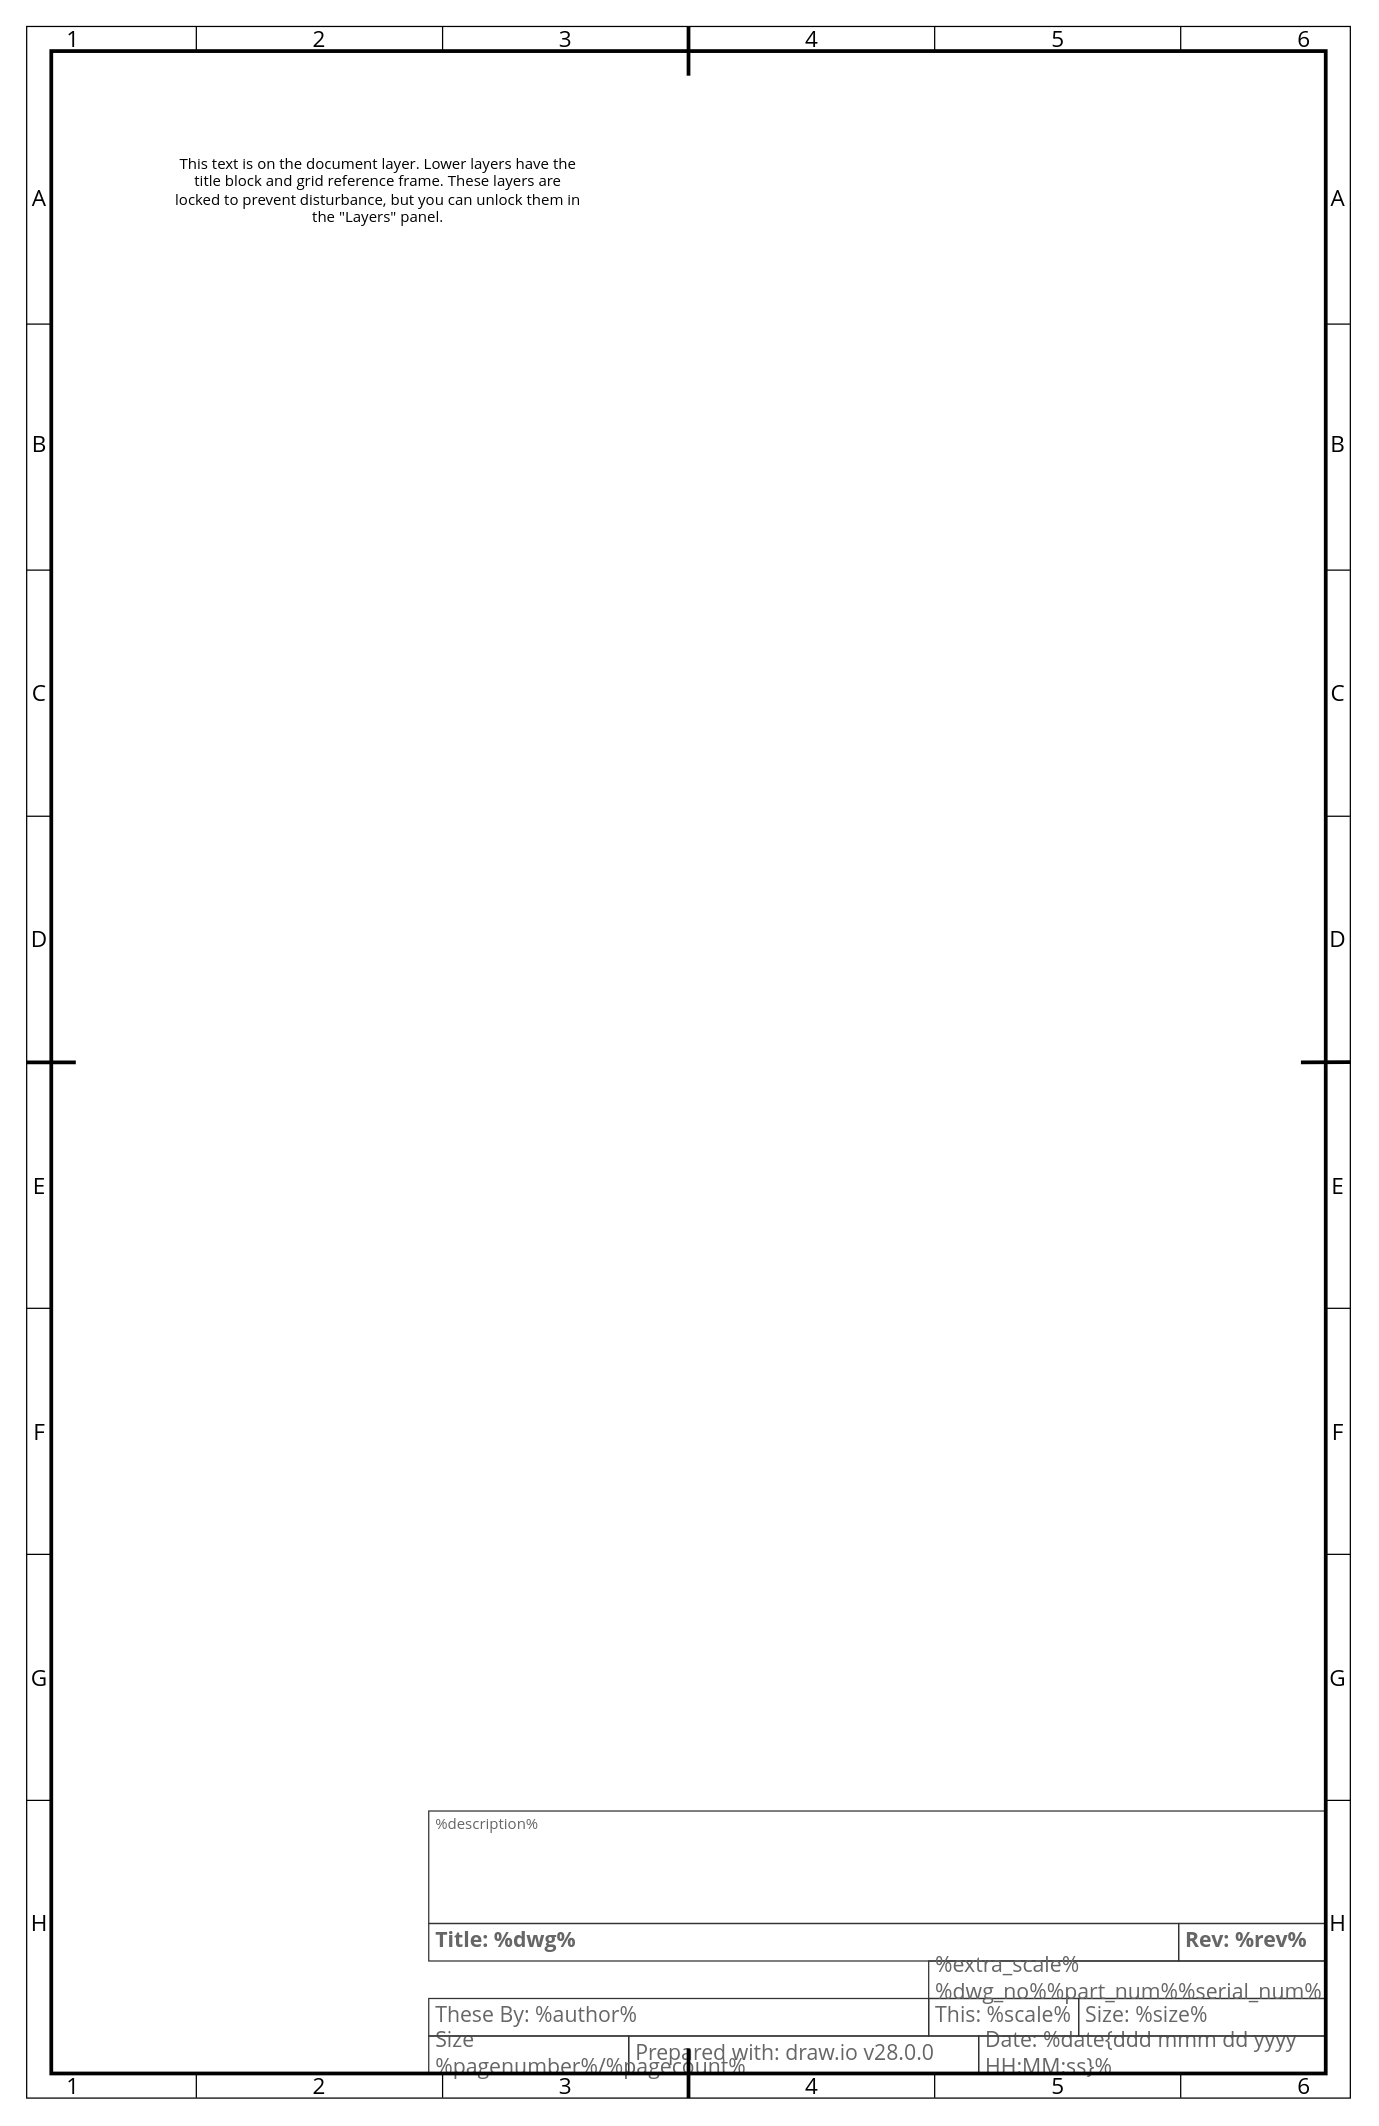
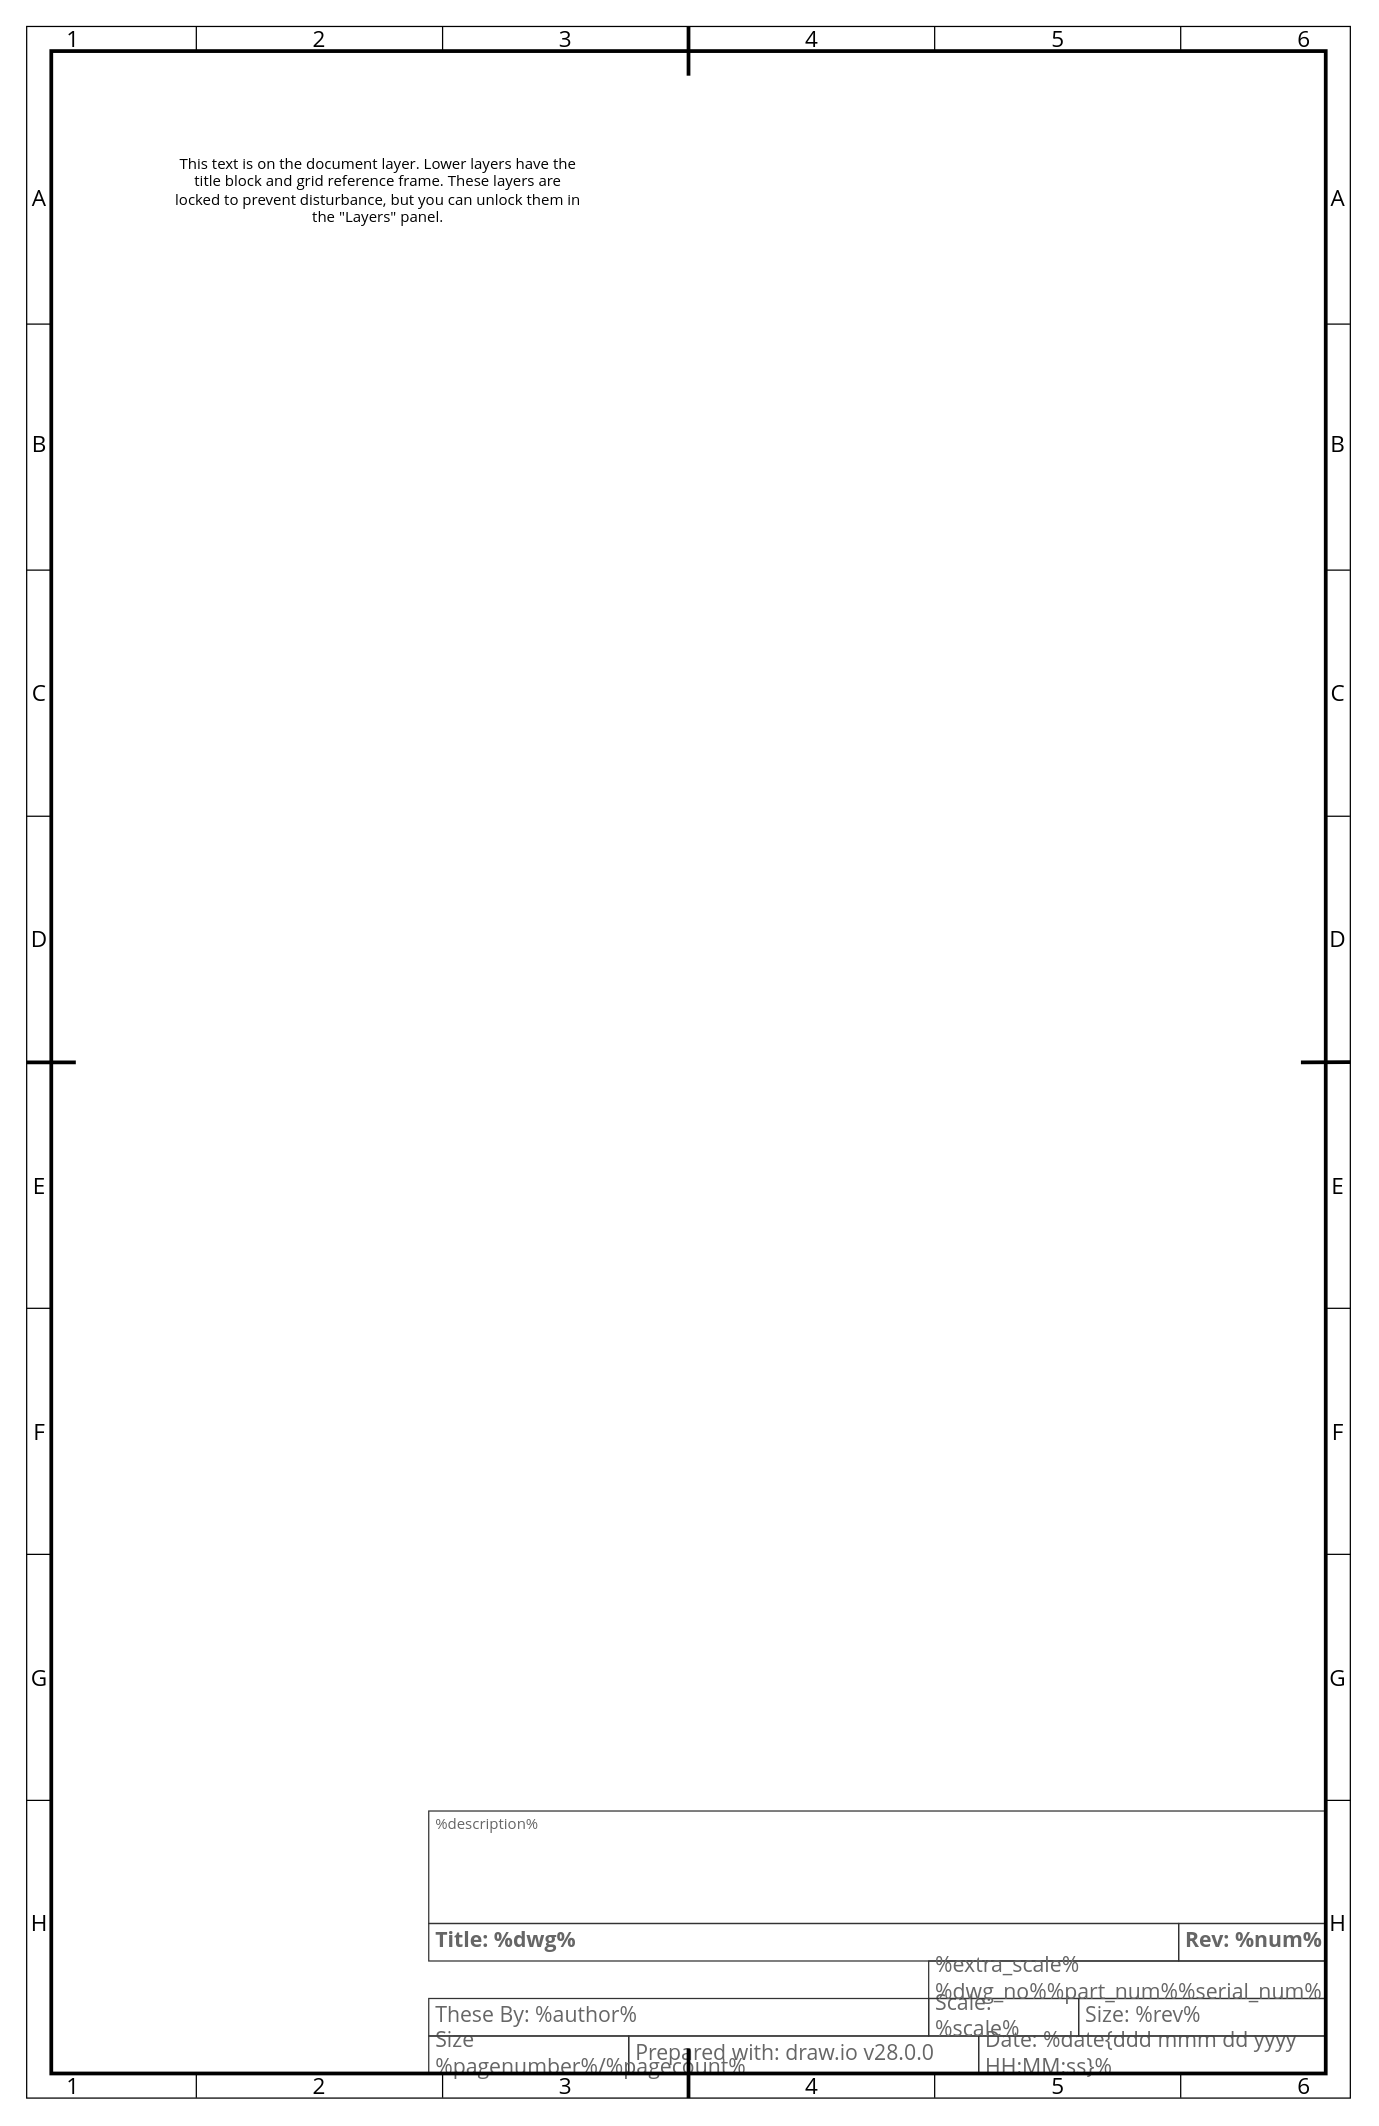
node "Rev: %rev%": label "Rev: %rev%" -> "Rev: %num%"
node "This: %scale%": label "This: %scale%" -> "Scale: %scale%"
node "Size: %size%": label "Size: %size%" -> "Size: %rev%"
